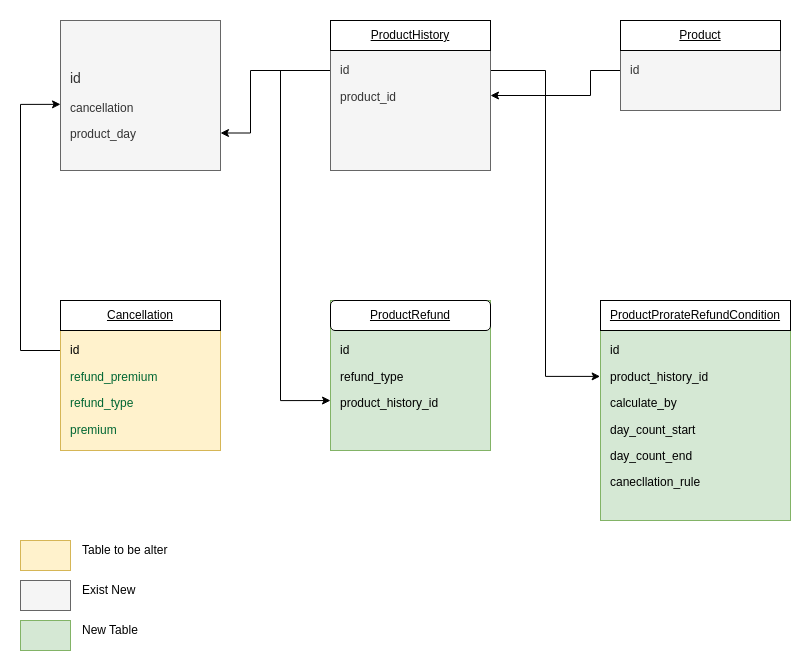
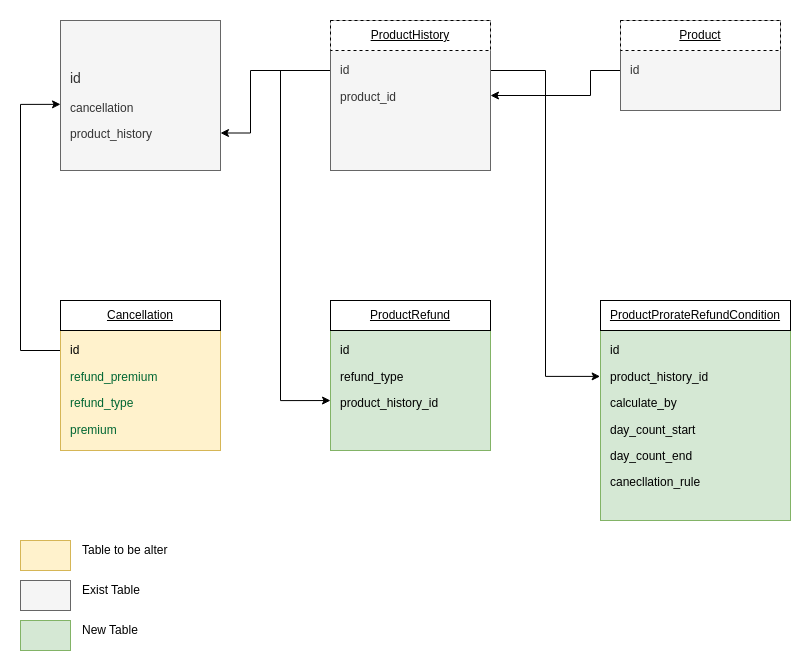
node "ProductHistory": style solid -> dashed
node "Product": style solid -> dashed
node "id cancellation product_day": label "id cancellation product_day" -> "id cancellation product_history"
node "ProductRefund": shape rounded rectangle -> rectangle
node "Exist New": label "Exist New" -> "Exist Table"
